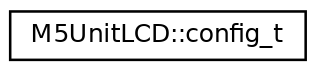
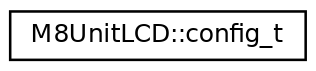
node "M5UnitLCD::config_t": label "M5UnitLCD::config_t" -> "M8UnitLCD::config_t"
